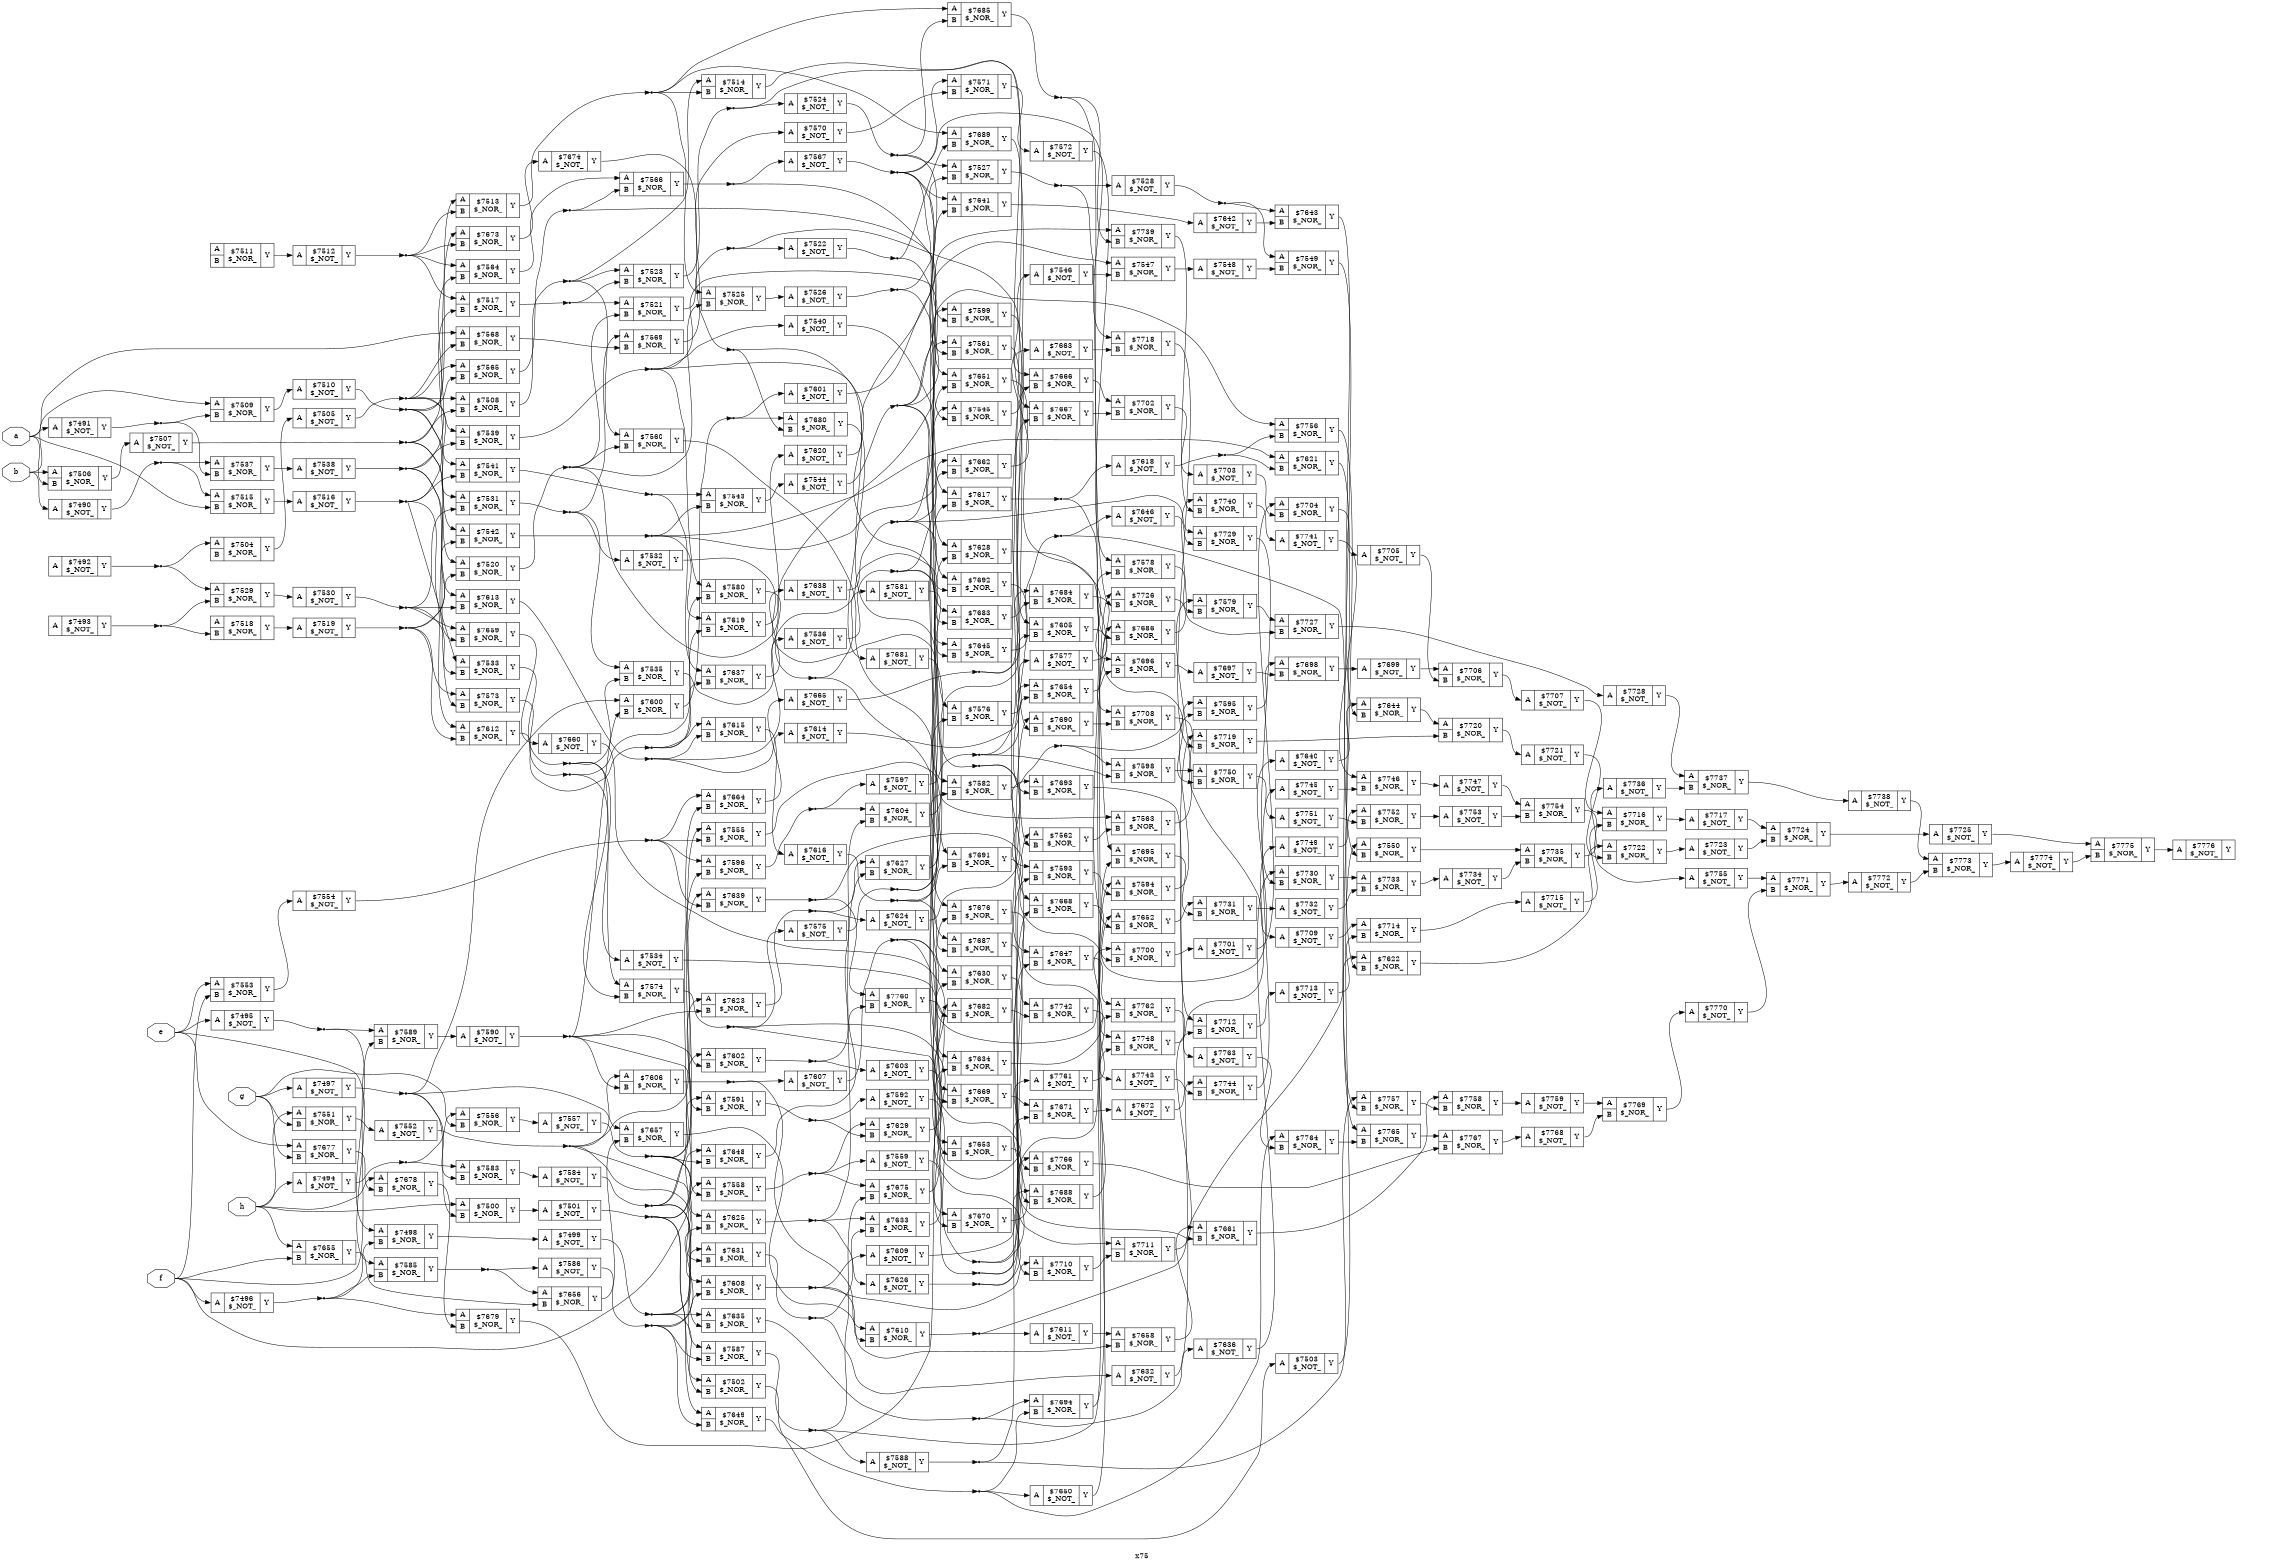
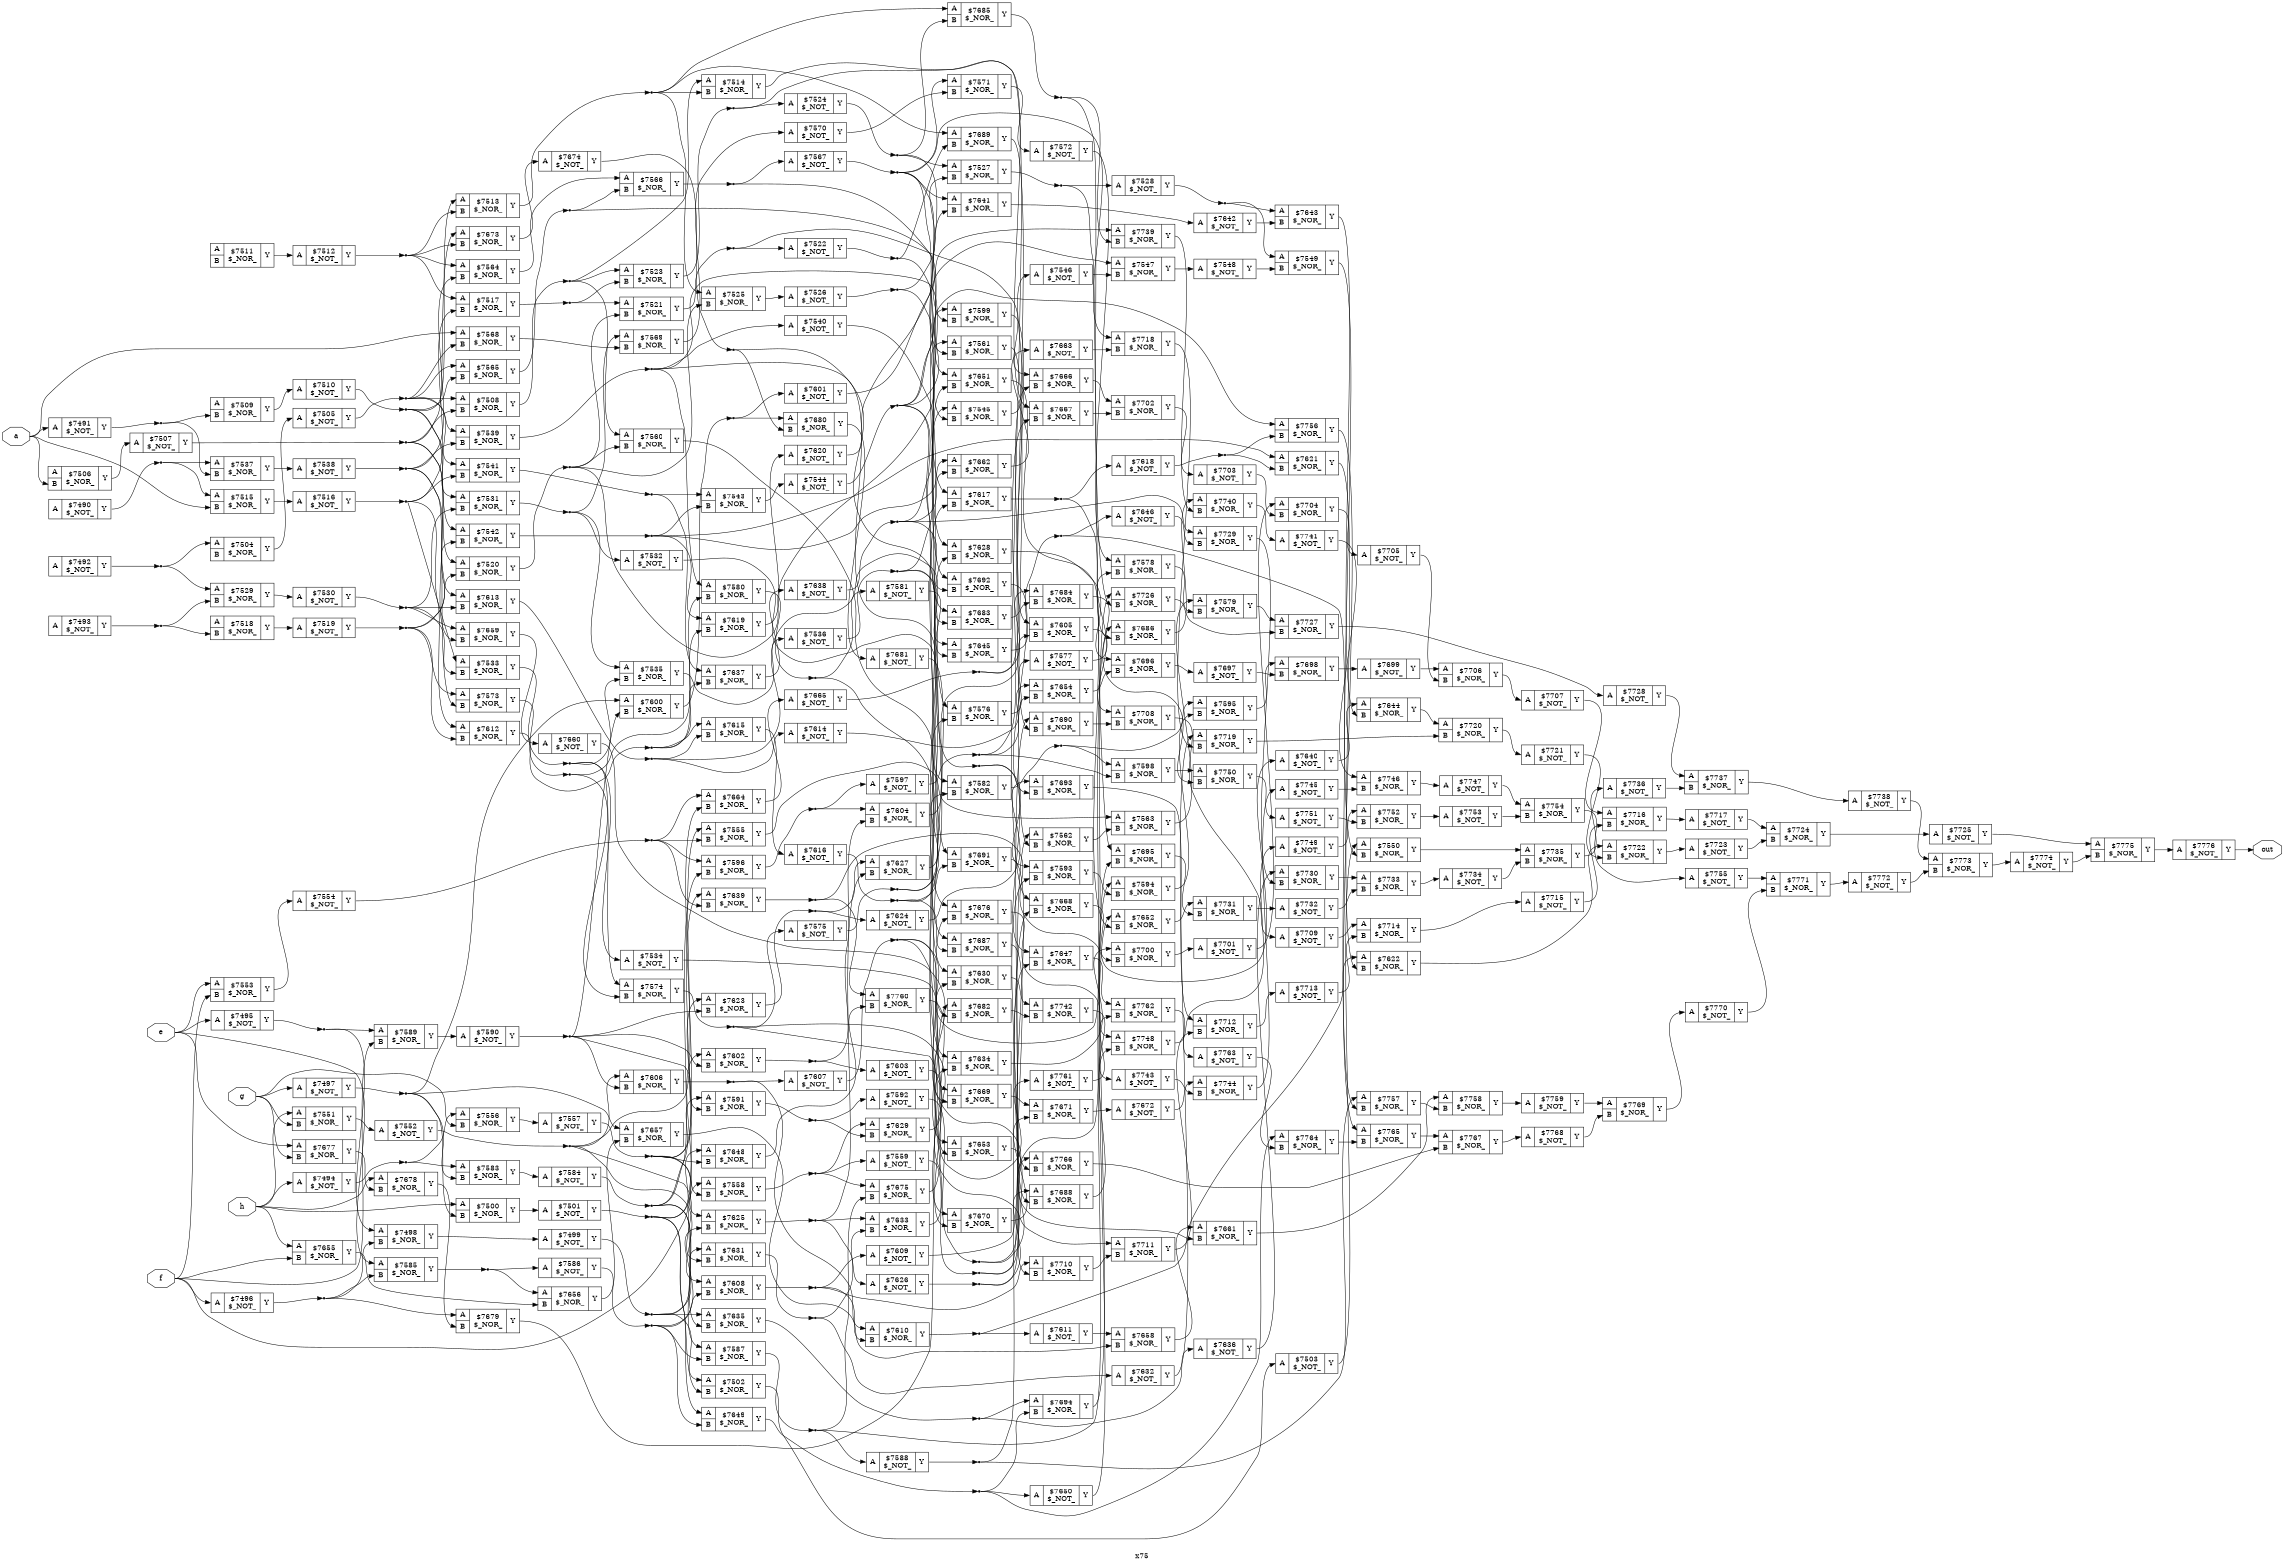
node "b": removed
node "out": added
